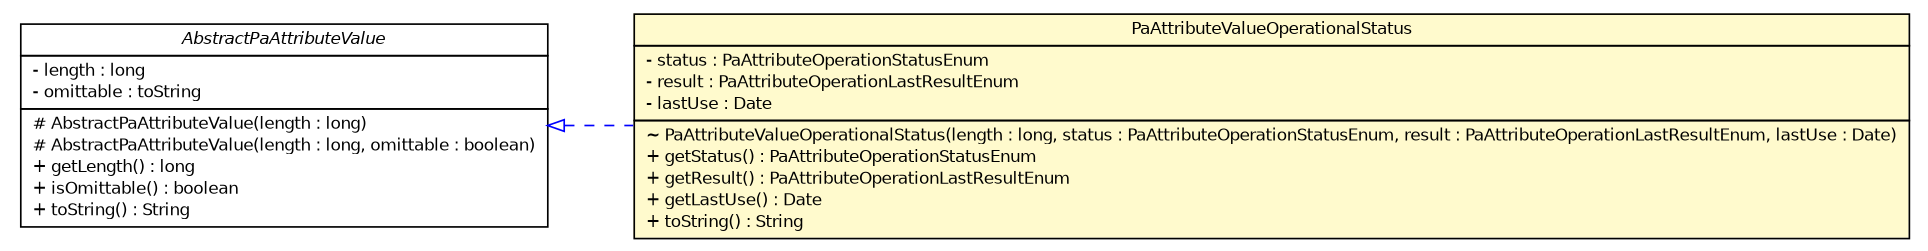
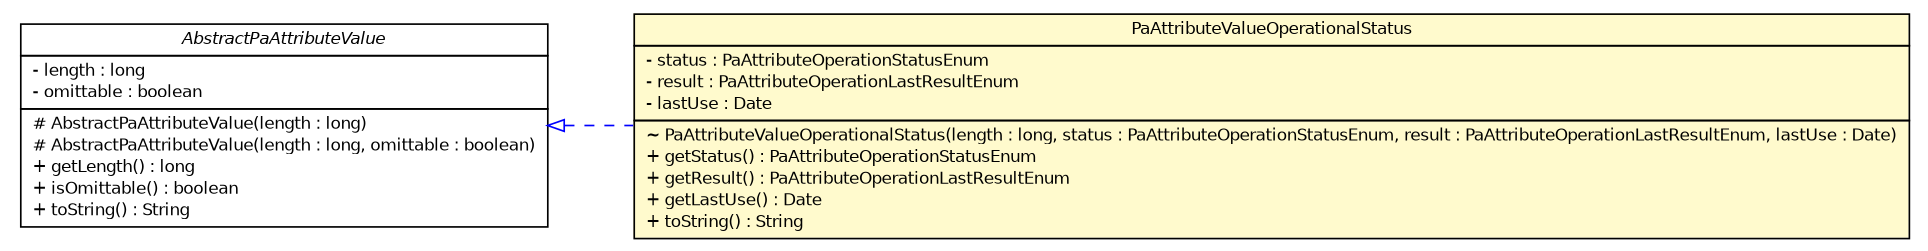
node "AbstractPaAttributeValue": text "- omittable : toString" -> "- omittable : boolean"
